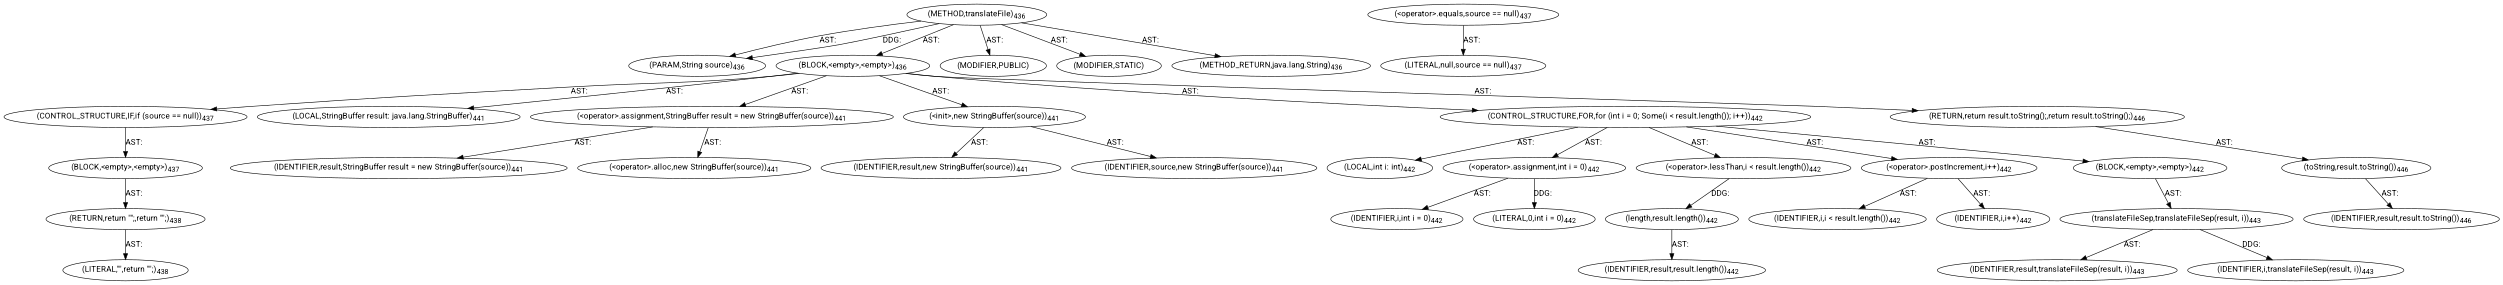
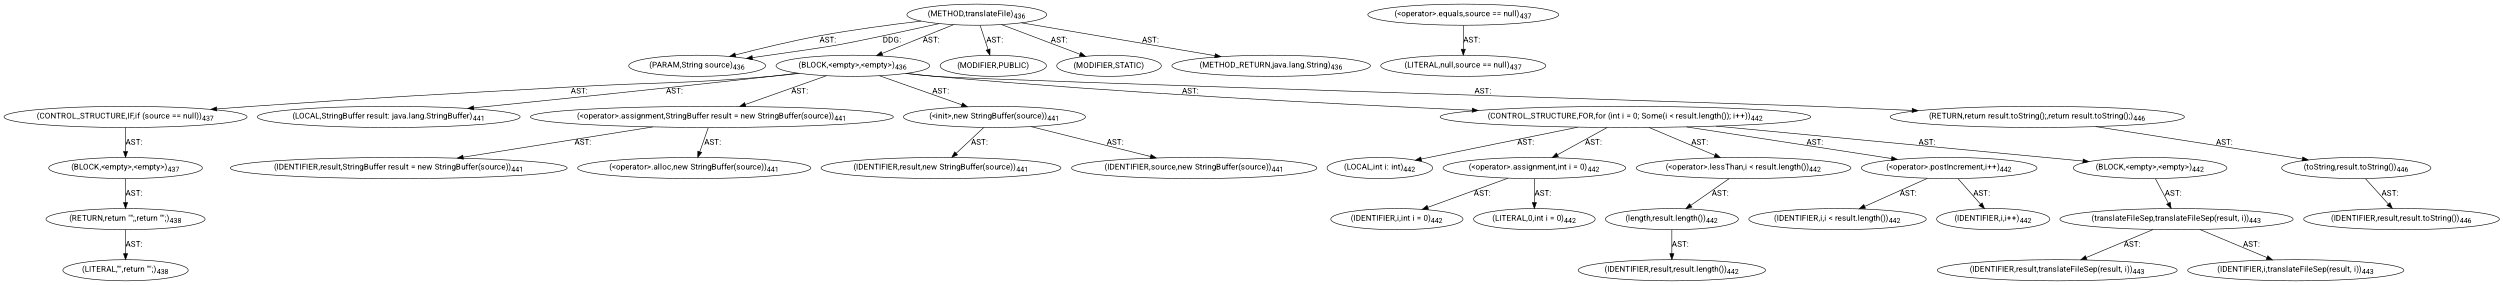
edge "(<operator>.assignment,int i = 0)" -> "(LITERAL,0,int i = 0)": label "DDG: " -> "AST: "
edge "(<operator>.lessThan,i < result.length())" -> "(length,result.length())": label "DDG: " -> "AST: "
edge "(translateFileSep,translateFileSep(result, i))" -> "(IDENTIFIER,i,translateFileSep(result, i))": label "DDG: " -> "AST: "
